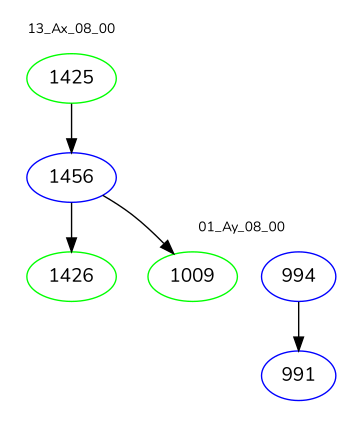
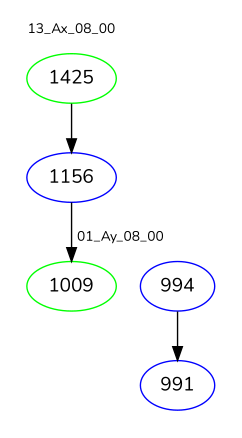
node "1456": label "1456" -> "1156"
node "1426": removed
